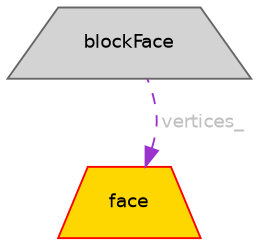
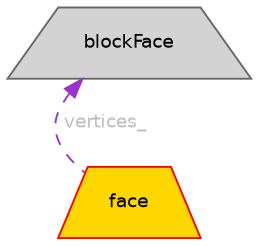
edge "blockFace" -> "face": reversed
